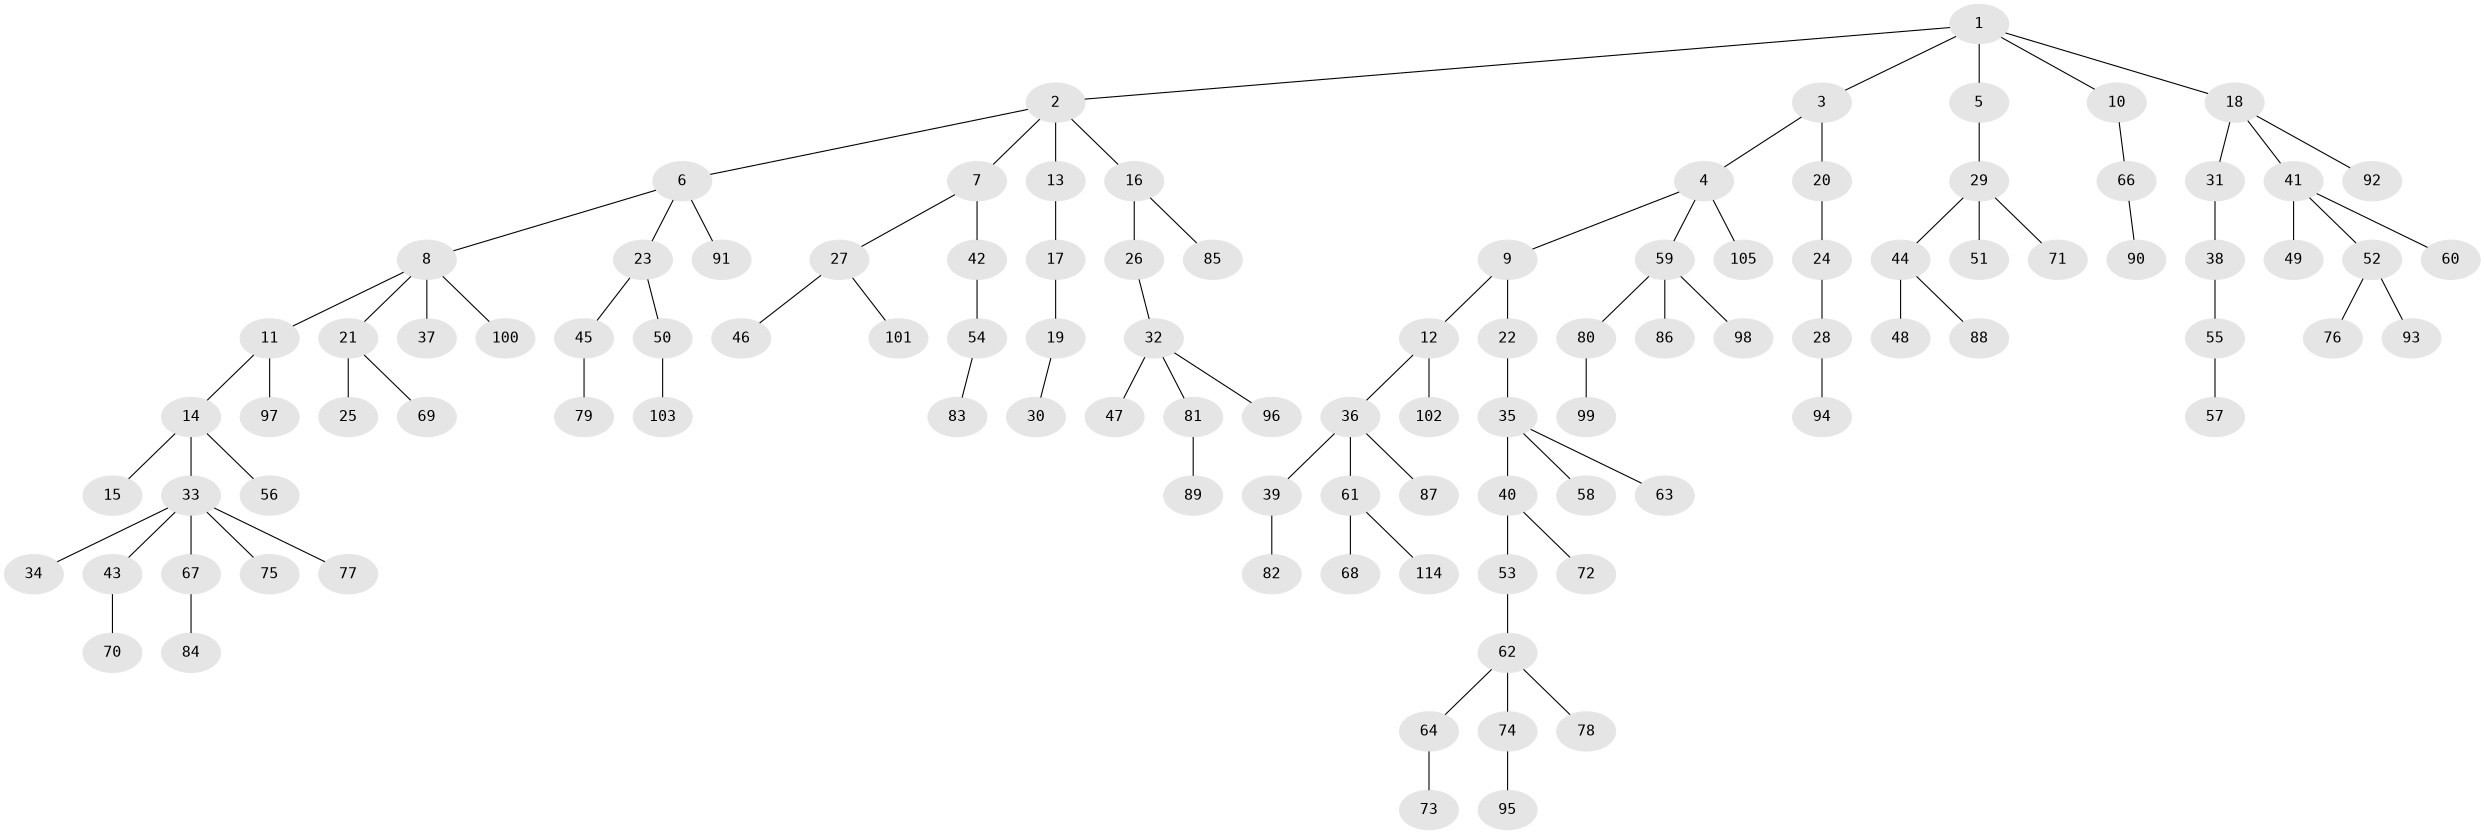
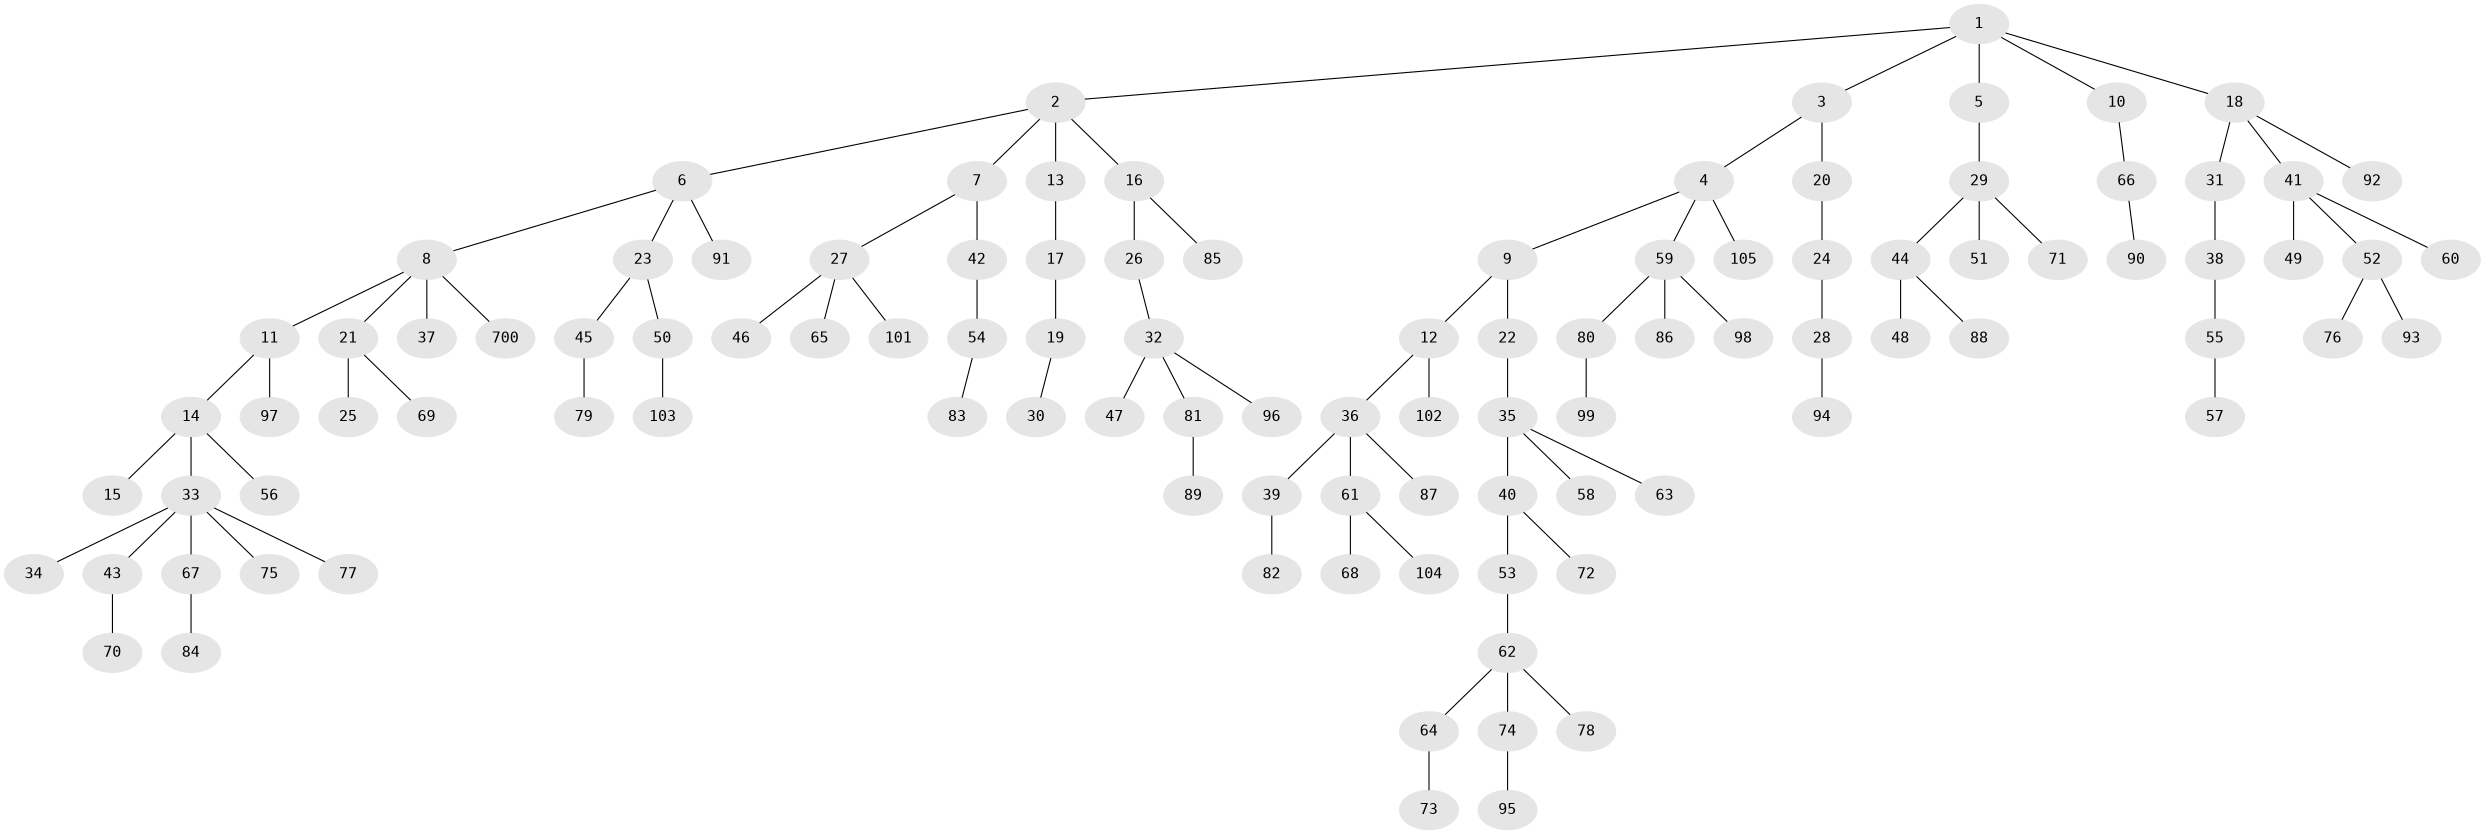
node "100": label "100" -> "700"
node "65": added
node "114": label "114" -> "104"
